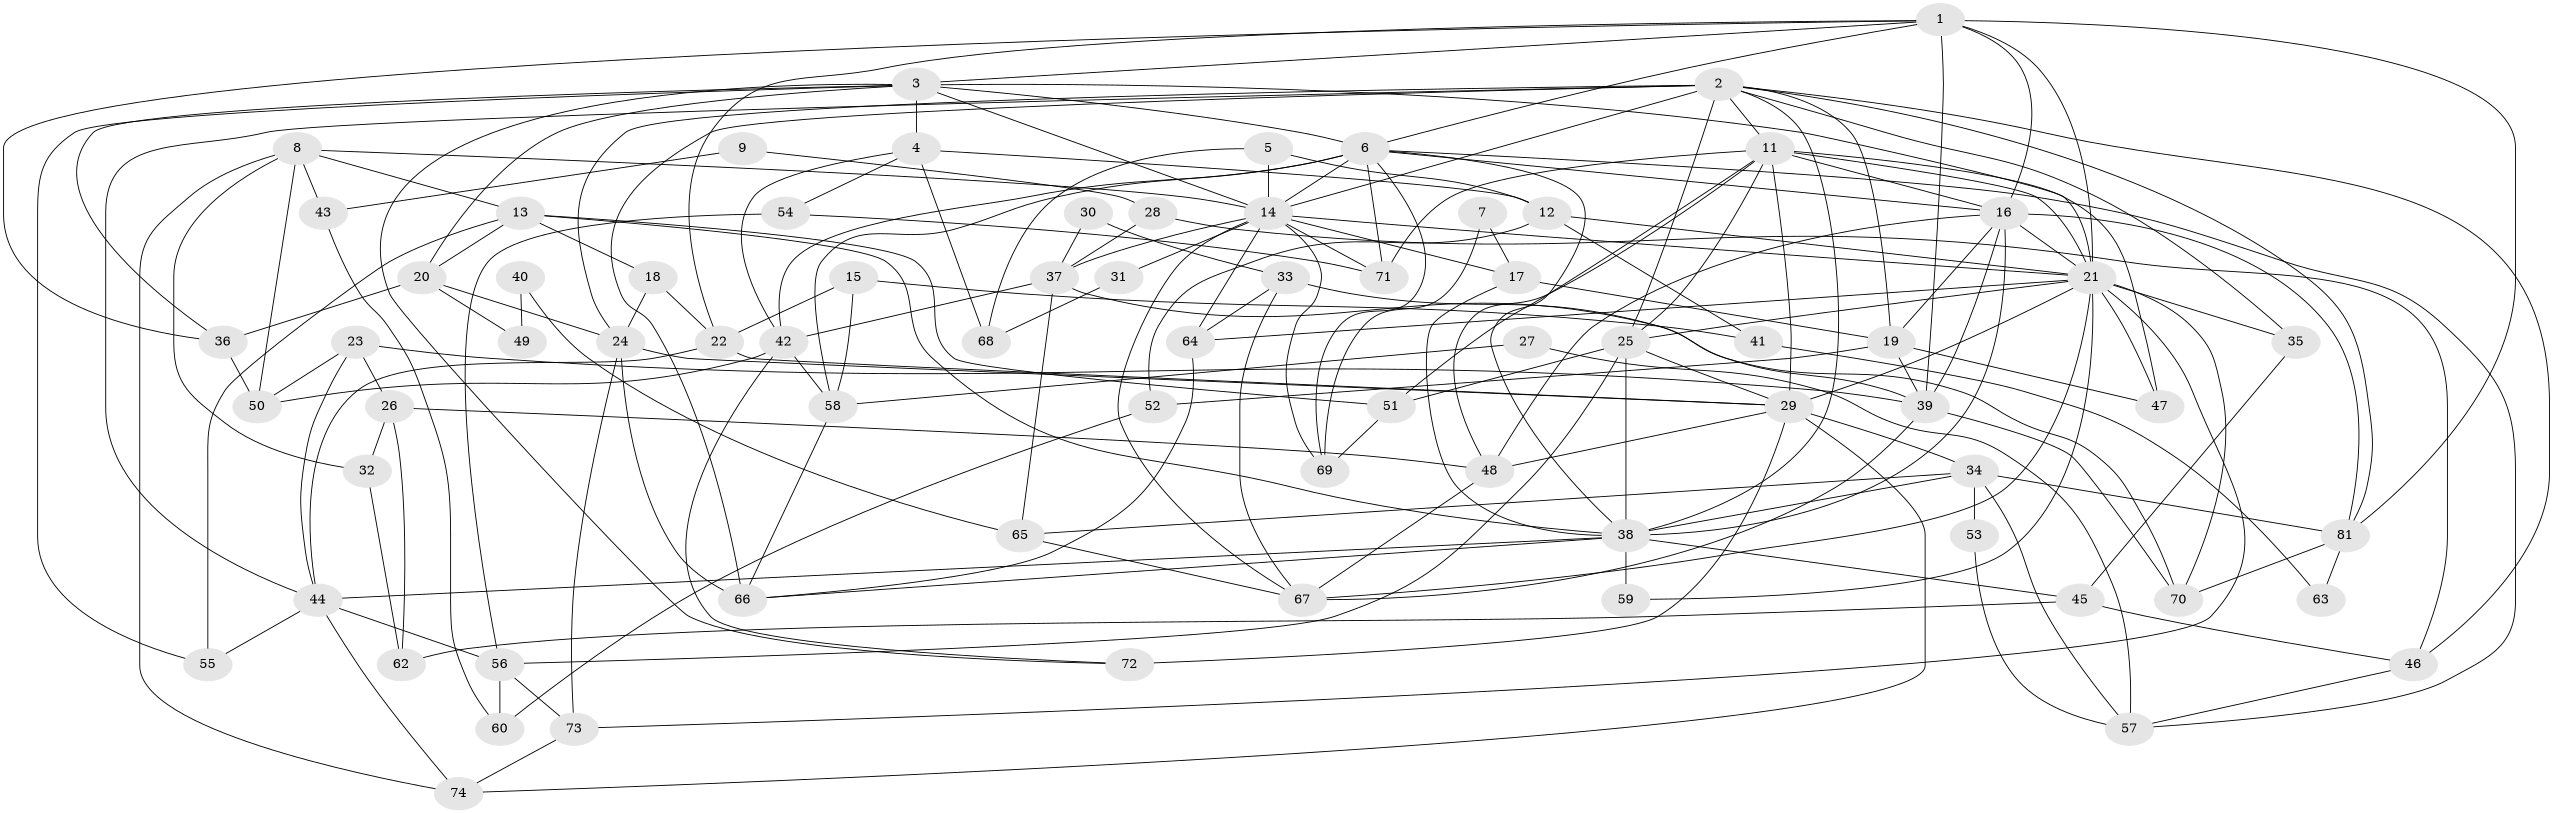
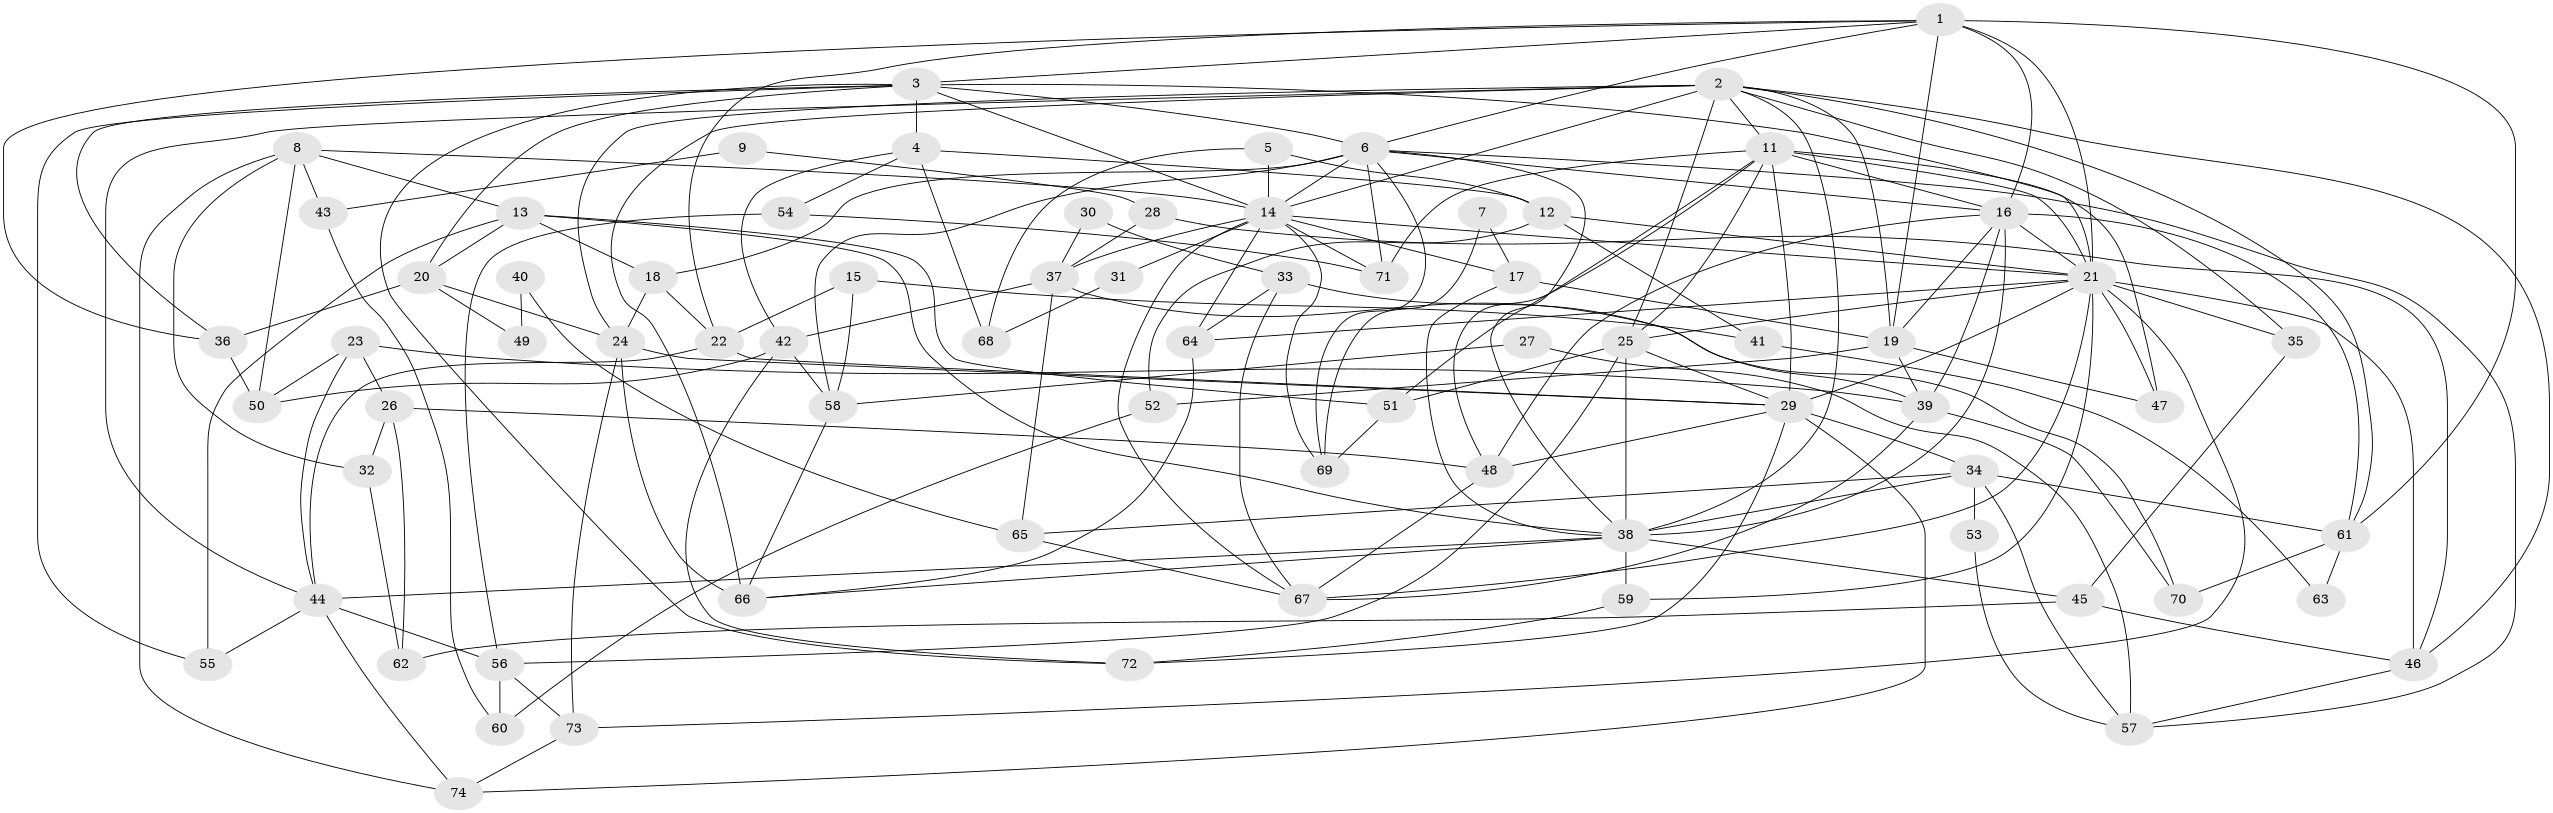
edge "6" -- "42": now "6" -- "18"
edge "1" -- "39": now "1" -- "19"
edge "21" -- "70": now "21" -- "46"
node "81": label "81" -> "61"
edge "59" -- "72": added
